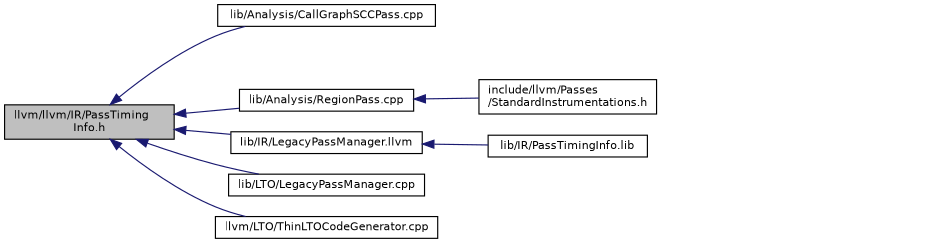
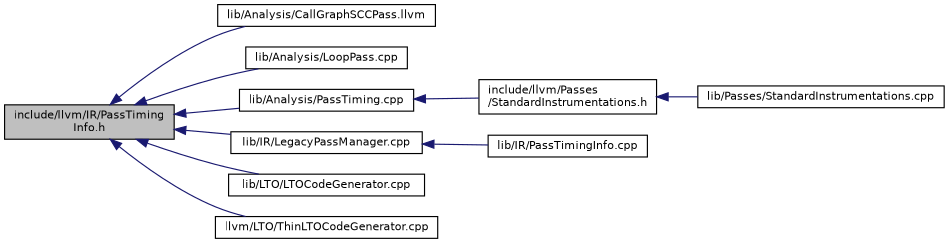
node "lib/Analysis/CallGraphSCCPass.cpp": label "lib/Analysis/CallGraphSCCPass.cpp" -> "lib/Analysis/CallGraphSCCPass.llvm"
node "lib/Analysis/LoopPass.cpp": added
node "lib/Passes/StandardInstrumentations.cpp": added
node "lib/Analysis/RegionPass.cpp": label "lib/Analysis/RegionPass.cpp" -> "lib/Analysis/PassTiming.cpp"
node "llvm/llvm/IR/PassTiming Info.h": label "llvm/llvm/IR/PassTiming Info.h" -> "include/llvm/IR/PassTiming Info.h"
node "lib/IR/LegacyPassManager.llvm": label "lib/IR/LegacyPassManager.llvm" -> "lib/IR/LegacyPassManager.cpp"
node "lib/IR/PassTimingInfo.lib": label "lib/IR/PassTimingInfo.lib" -> "lib/IR/PassTimingInfo.cpp"
node "lib/LTO/LegacyPassManager.cpp": label "lib/LTO/LegacyPassManager.cpp" -> "lib/LTO/LTOCodeGenerator.cpp"
